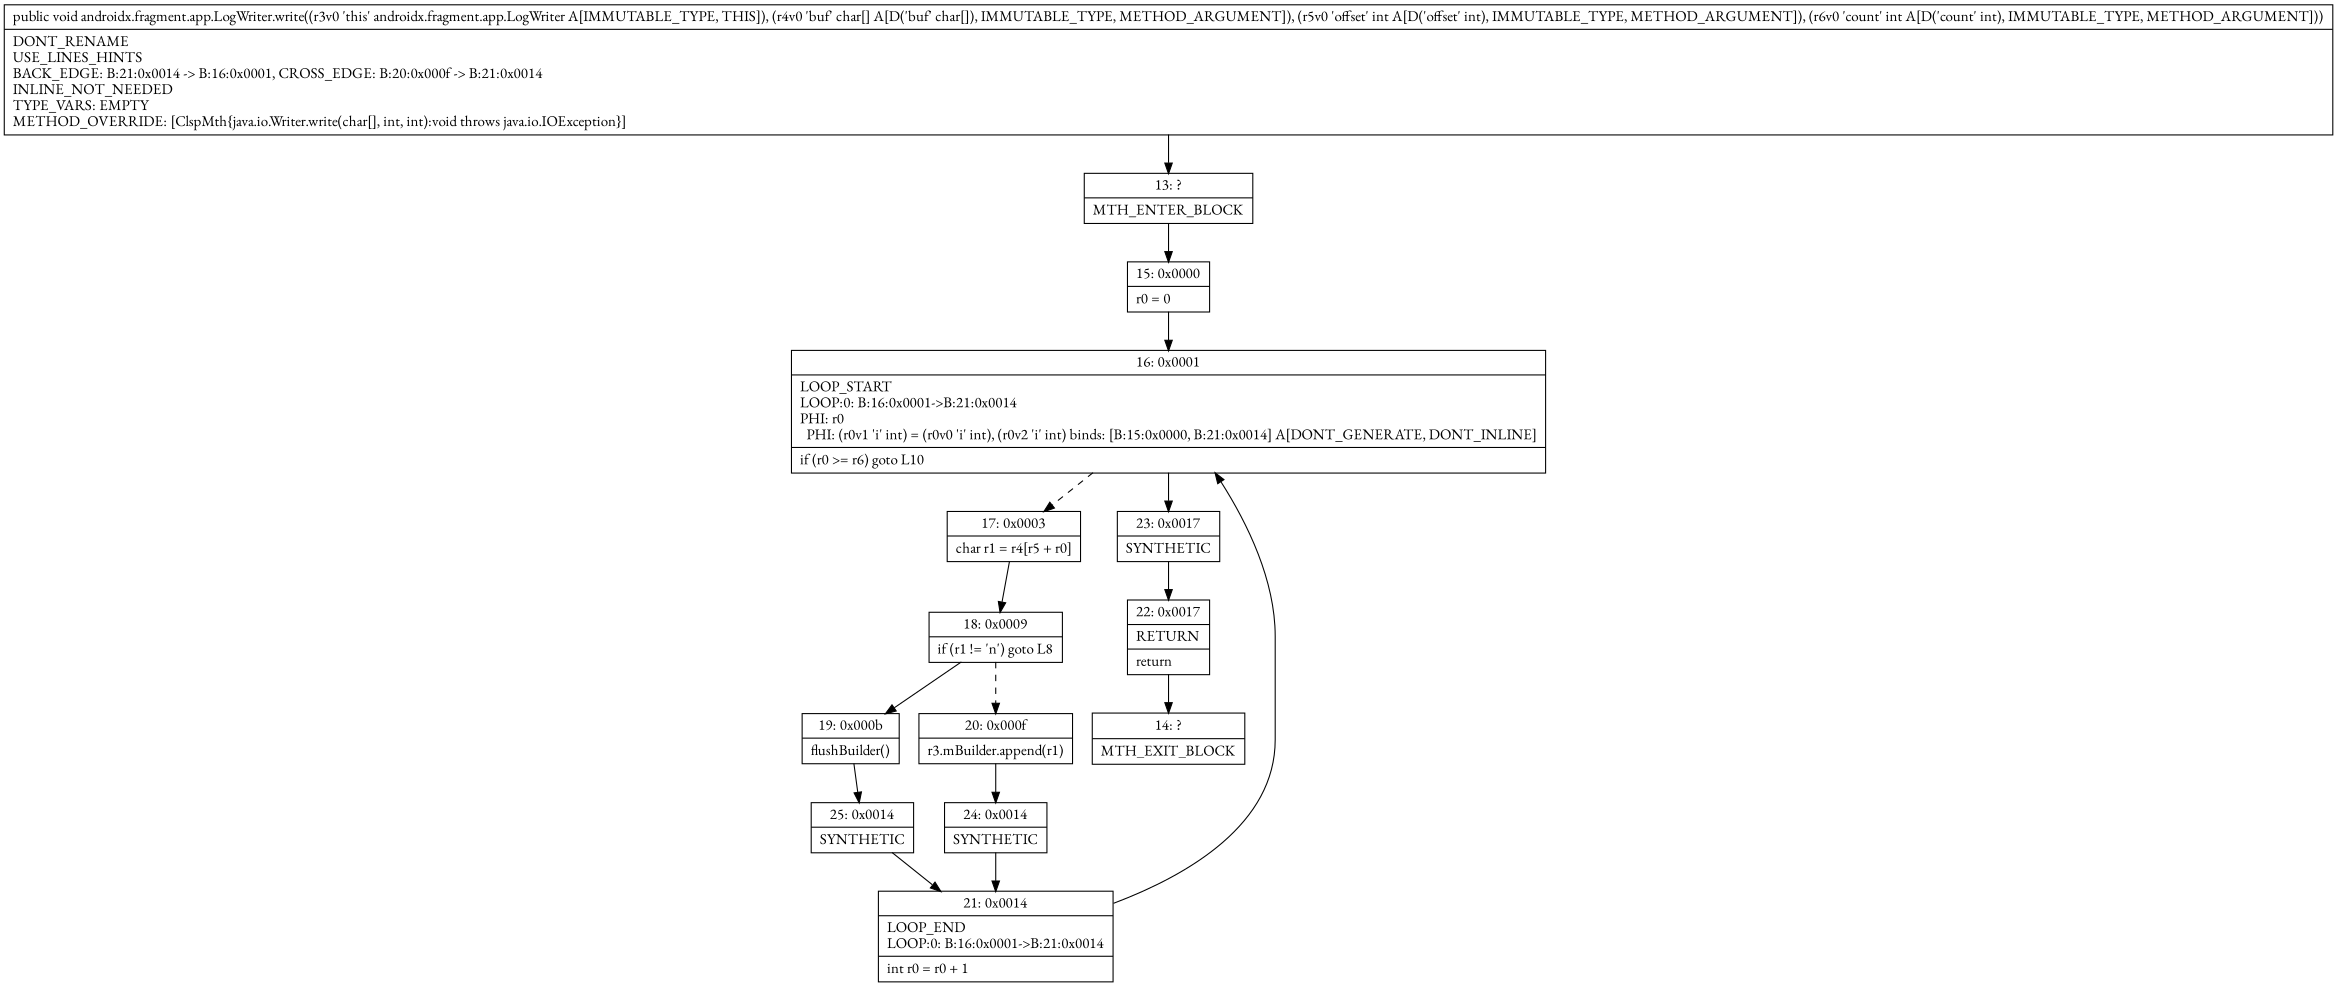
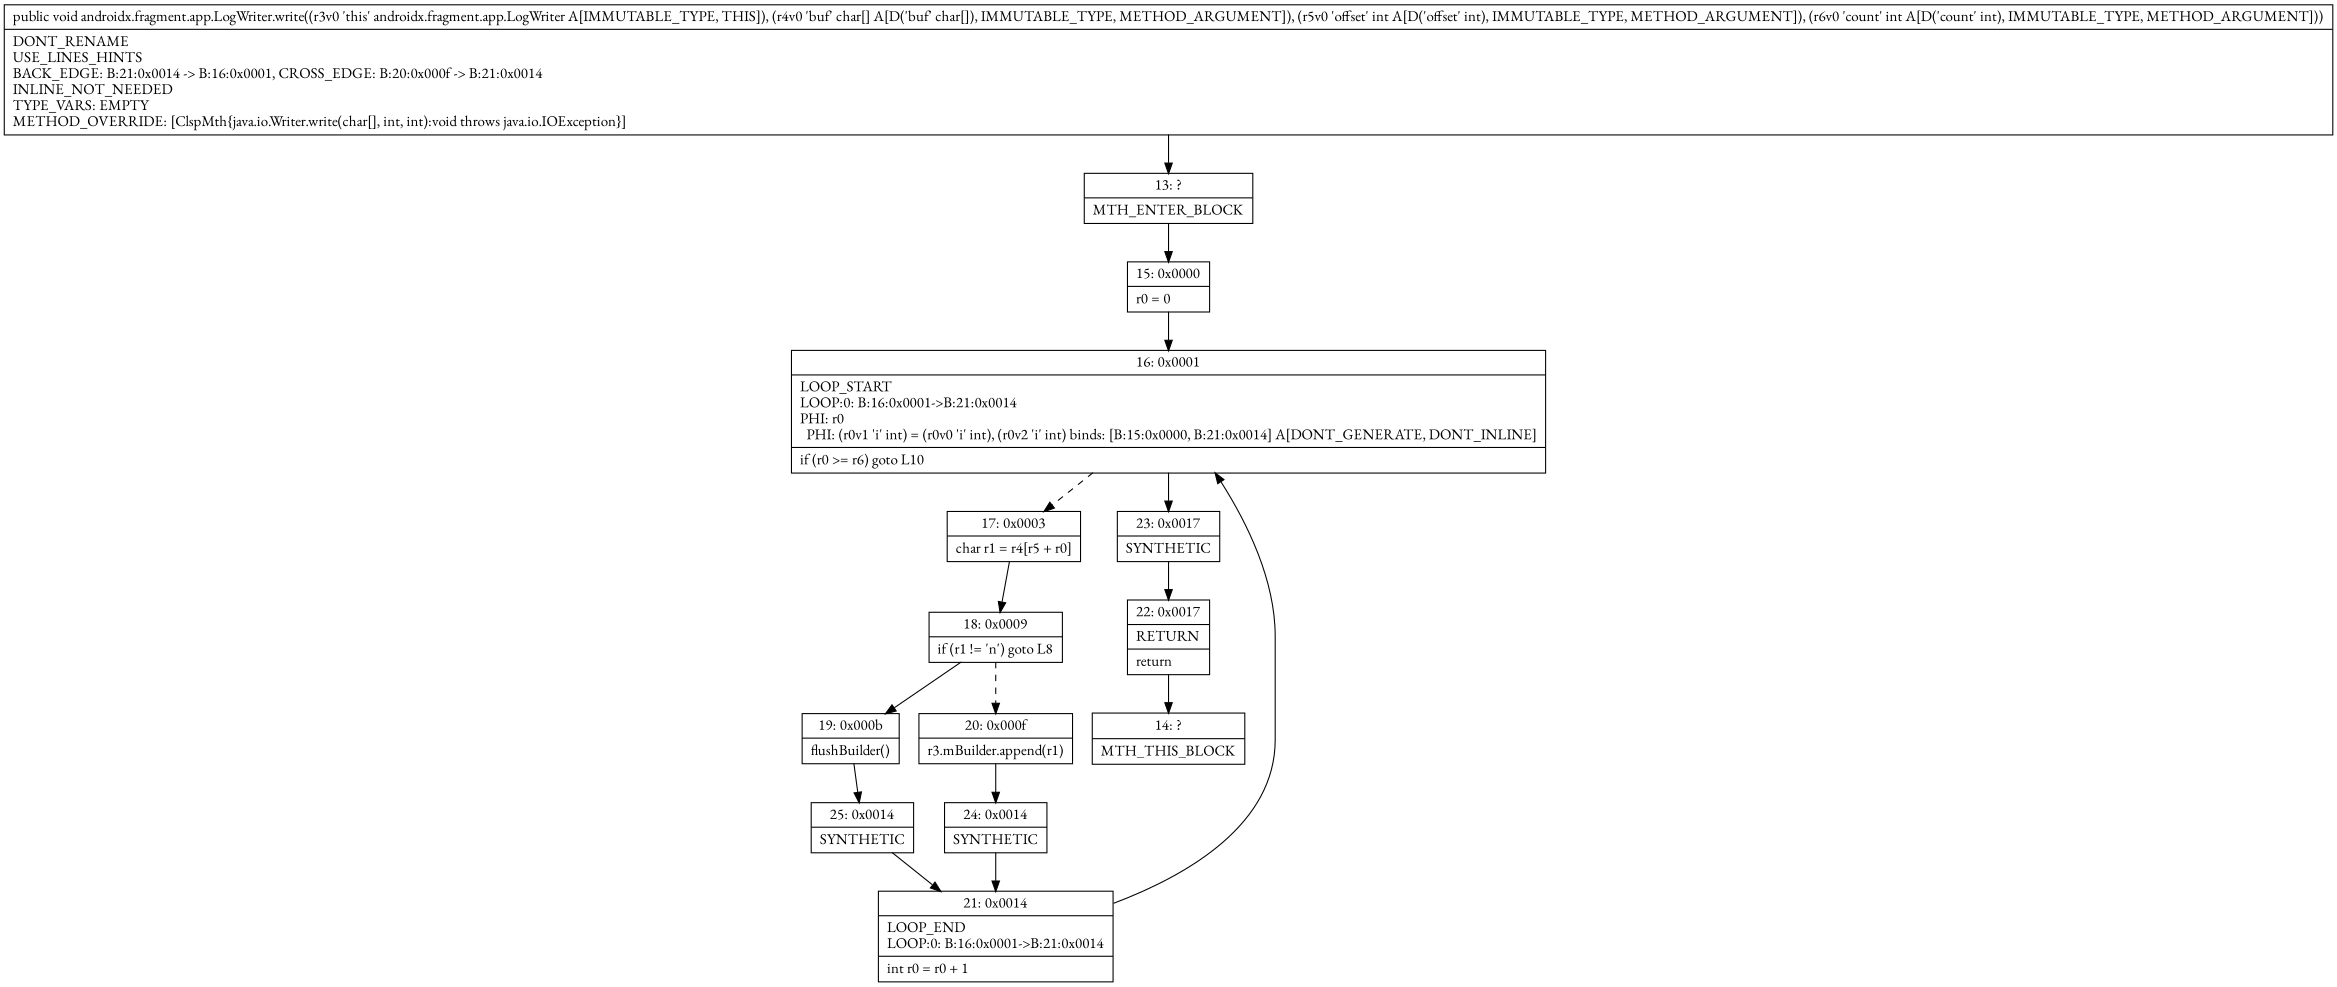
node "14: ?": text "MTH_EXIT_BLOCK" -> "MTH_THIS_BLOCK"
